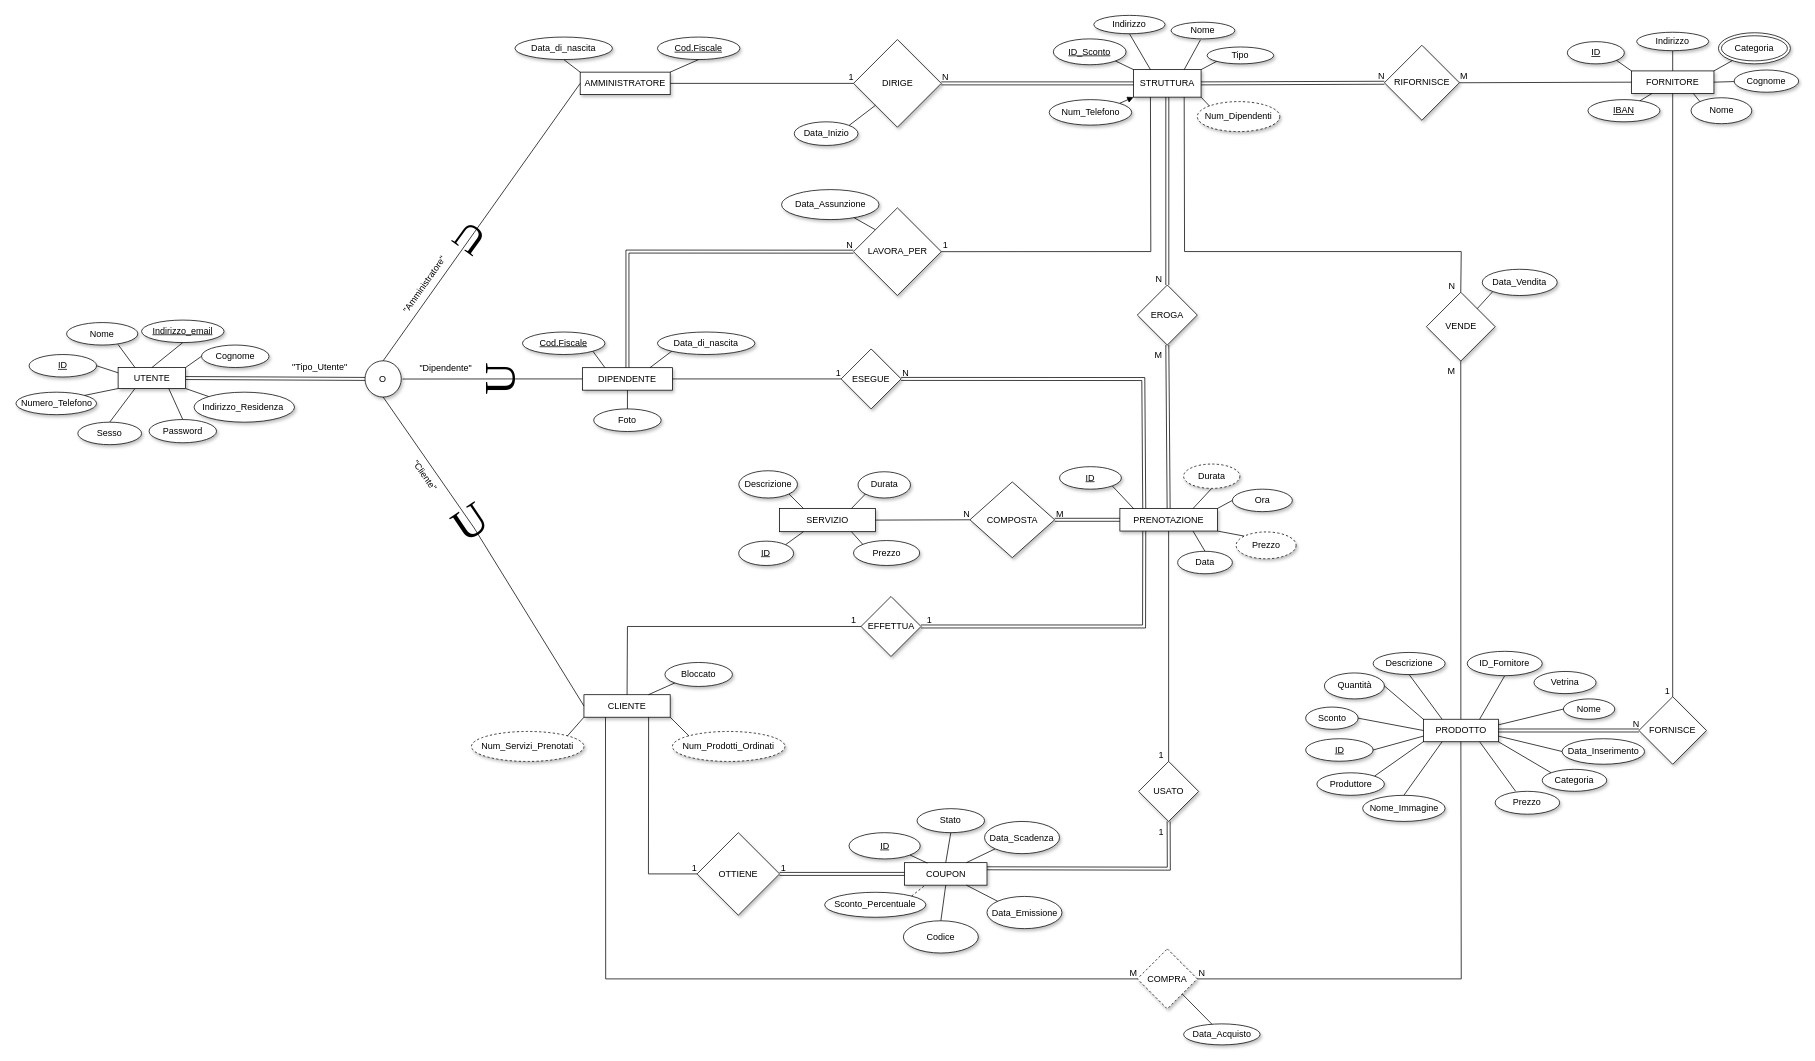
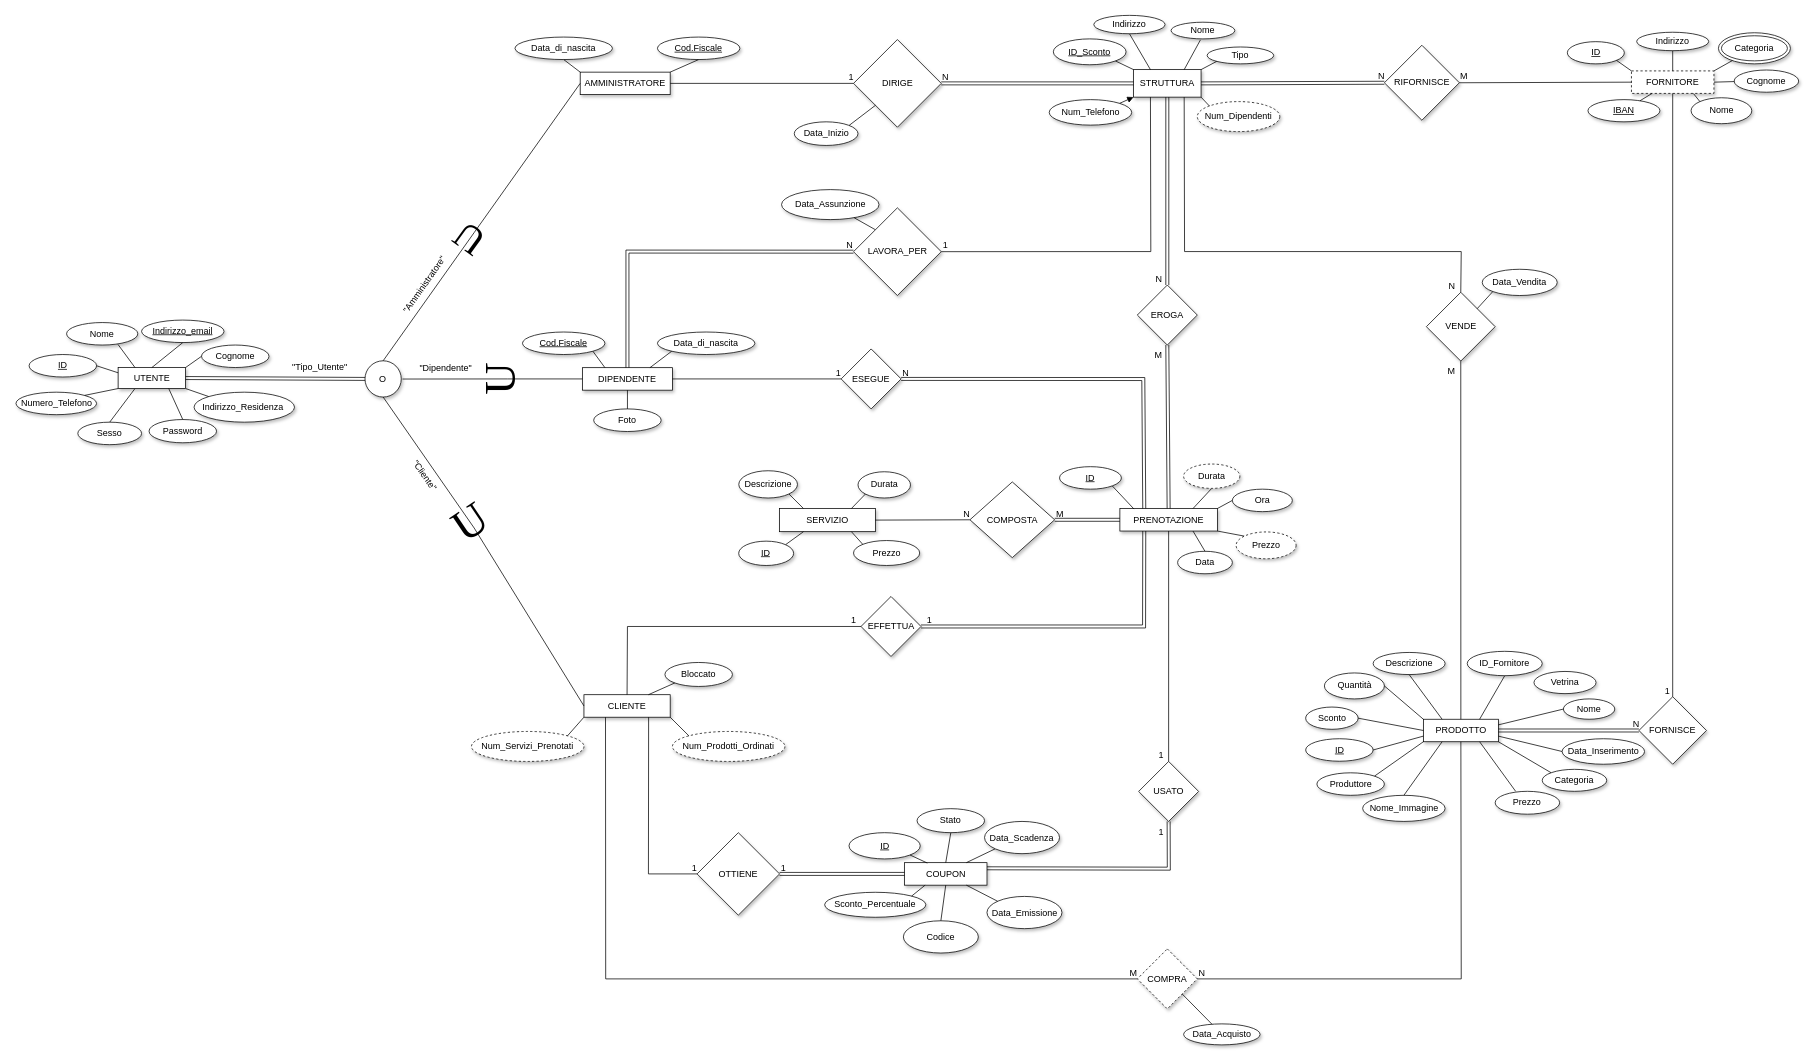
node "FORNITORE": style solid -> dashed
edge "COUPON" -- "Sconto_Percentuale": style dashed -> solid
